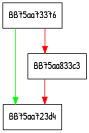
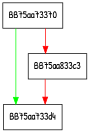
node "BB75aa73376": label "BB75aa73376" -> "BB75aa73370"
node "BB75aa723d4": label "BB75aa723d4" -> "BB75aa733d4"
